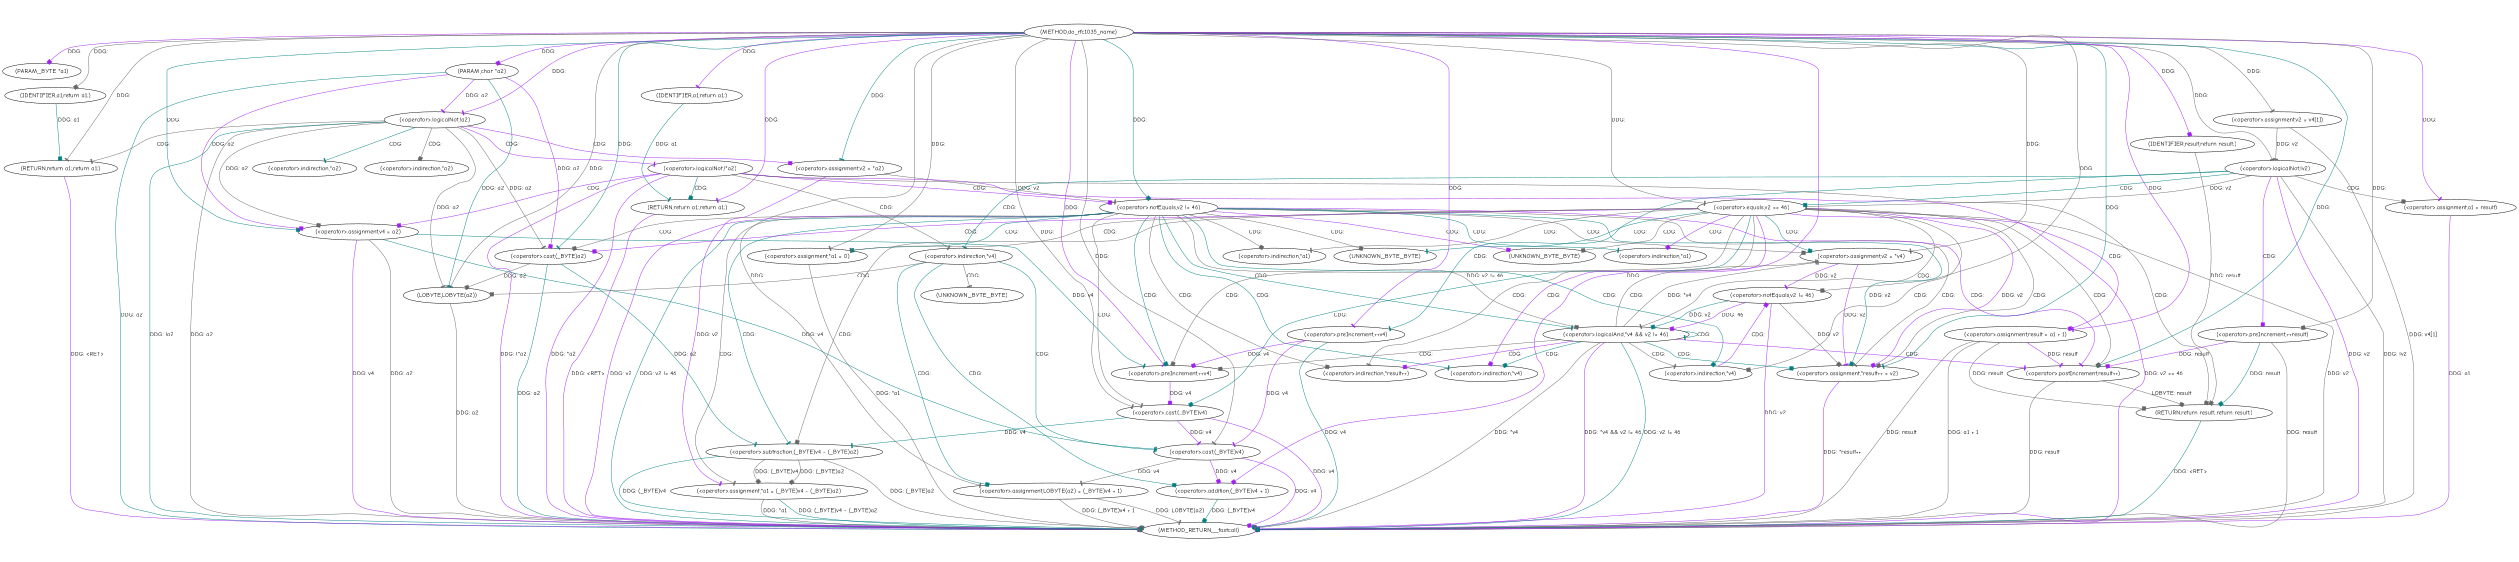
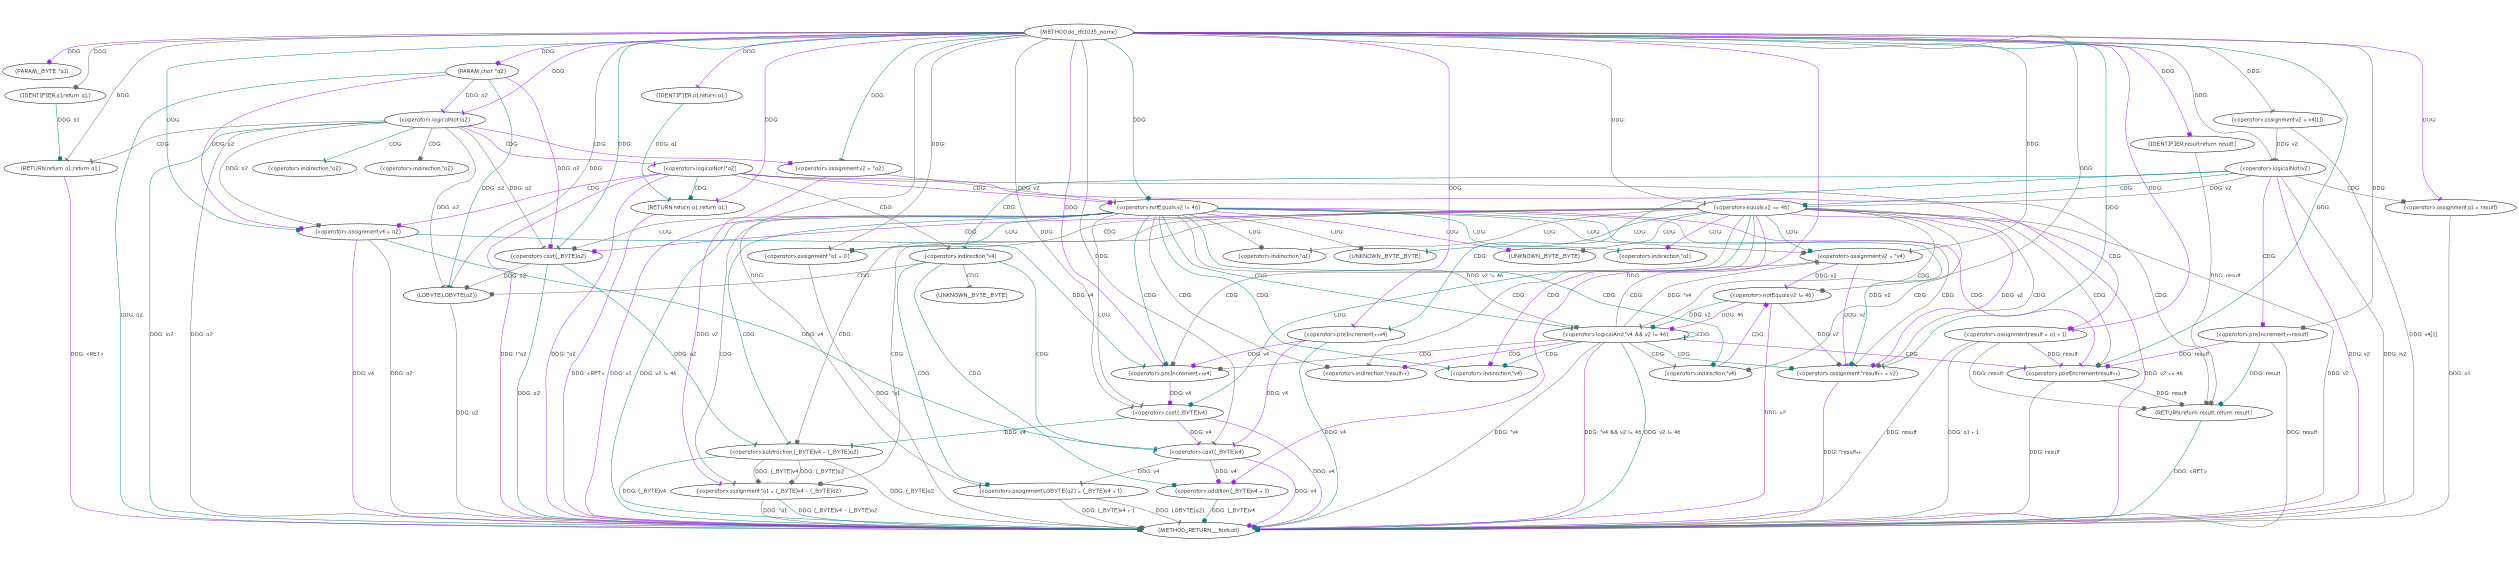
edge "(<operator>.equals,v2 == 46)" -> "(<operator>.assignment,*a1 = (_BYTE)v4 - (_BYTE)a2)": added, label "CDG:"
edge "(<operator>.postIncrement,result++)" -> "(RETURN,return result;,return result;)": label "LOBYTE: result" -> "DDG: result"
edge "(<operator>.assignment,a1 = result)" -> "(METHOD_RETURN,__fastcall)": color purple -> gray40
